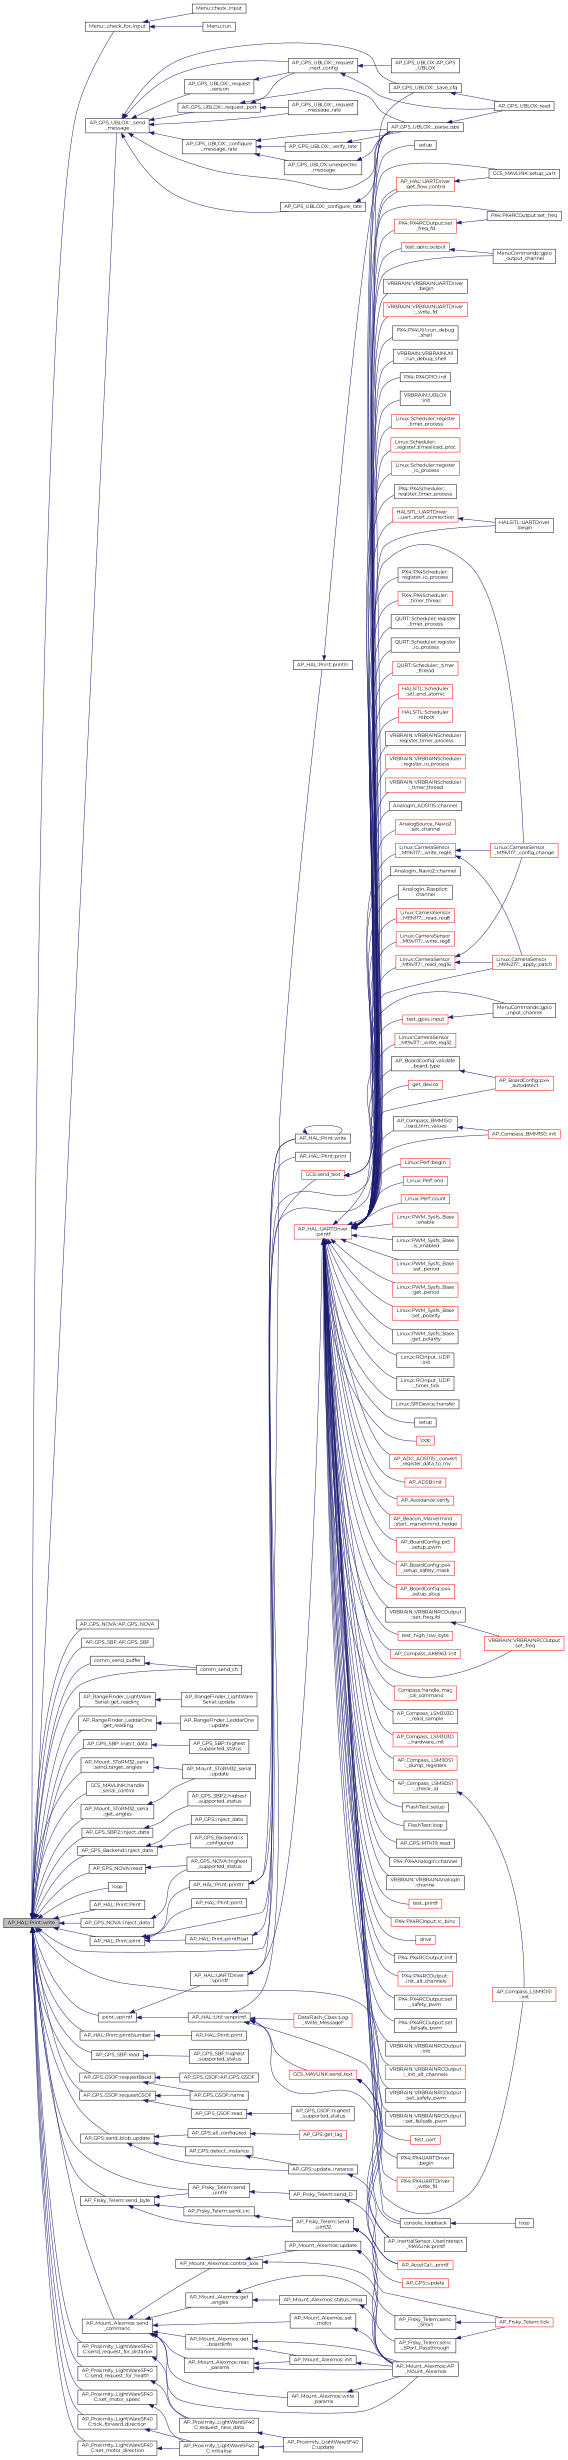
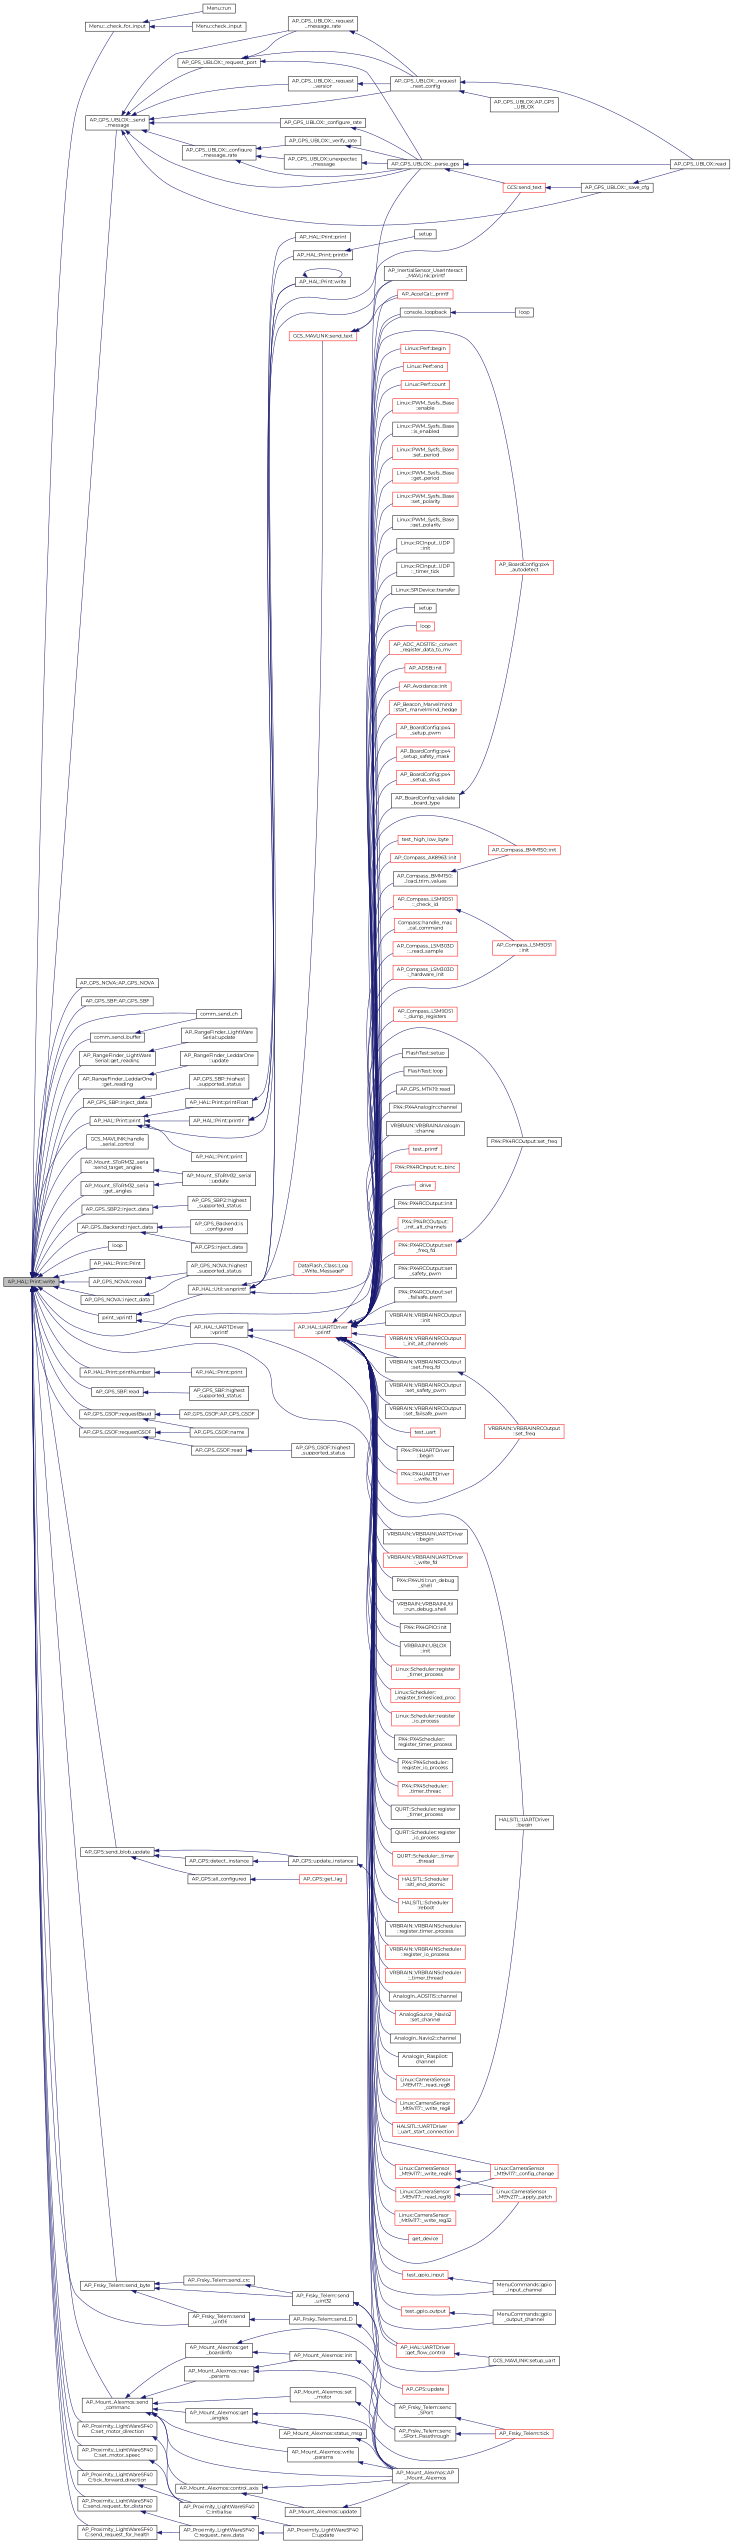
edge "AP_GPS_UBLOX::_request _next_config" -> "AP_GPS_UBLOX::_request _message_rate": added
edge "AP_GPS_UBLOX::_parse_gps" -> "GCS::send_text": reversed
node "AP_Avoidance::verify": label "AP_Avoidance::verify" -> "AP_Avoidance::init"
node "AP_BoardConfig::px5 _setup_pwm": label "AP_BoardConfig::px5 _setup_pwm" -> "AP_BoardConfig::px4 _setup_pwm"
node "AP_Compass_LSM303D ::_read_sample": color black -> red
